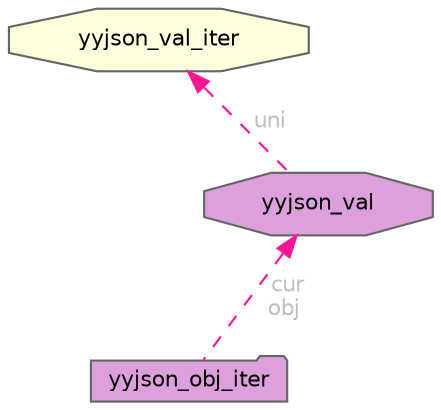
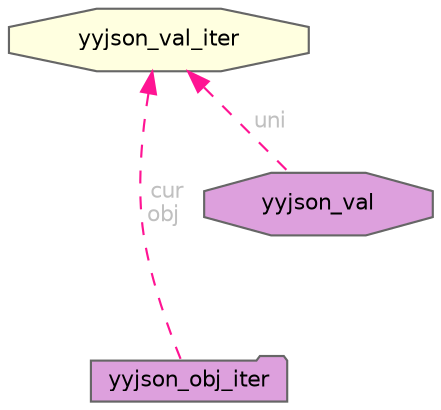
edge "yyjson_obj_iter" -> "yyjson_val": now "yyjson_obj_iter" -> "yyjson_val_iter"
